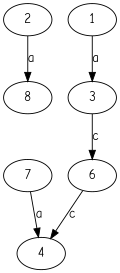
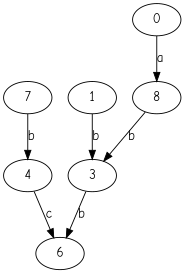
node "2": label "2" -> "0"
edge "1" -> "3": label "a" -> "b"
edge "8" -> "3": added, label "b"
edge "3" -> "6": label "c" -> "b"
edge "6" -> "4": reversed
edge "7" -> "4": label "a" -> "b"
